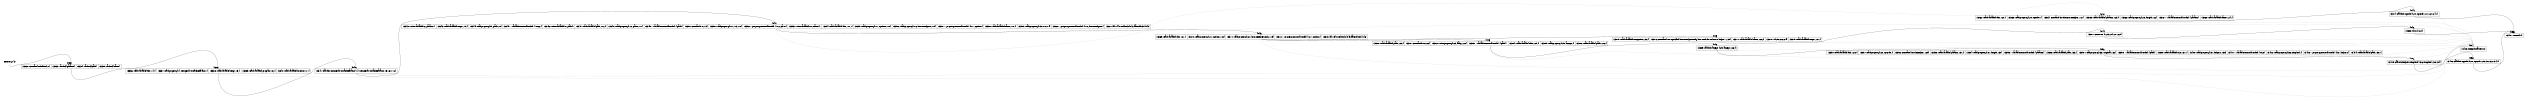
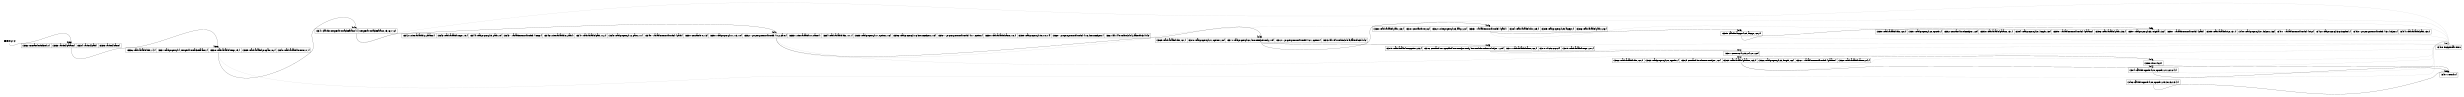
node "13405: call-AST.helpers.simpleId [v36,'simpleId',v38,v34]": removed
